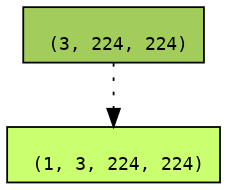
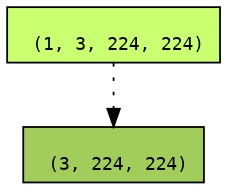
edge "(3, 224, 224)" -> "(1, 3, 224, 224)": reversed
